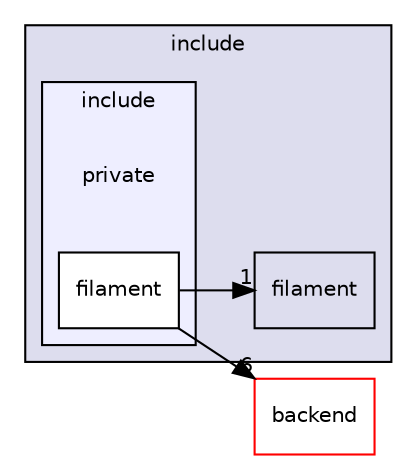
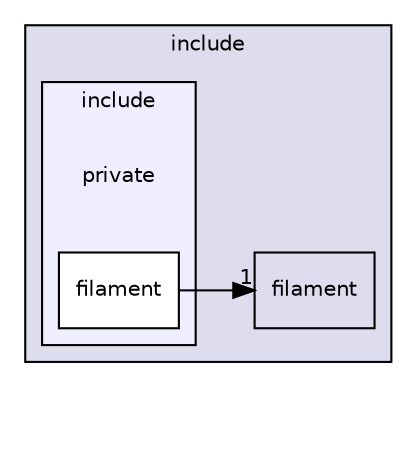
node "backend": removed
